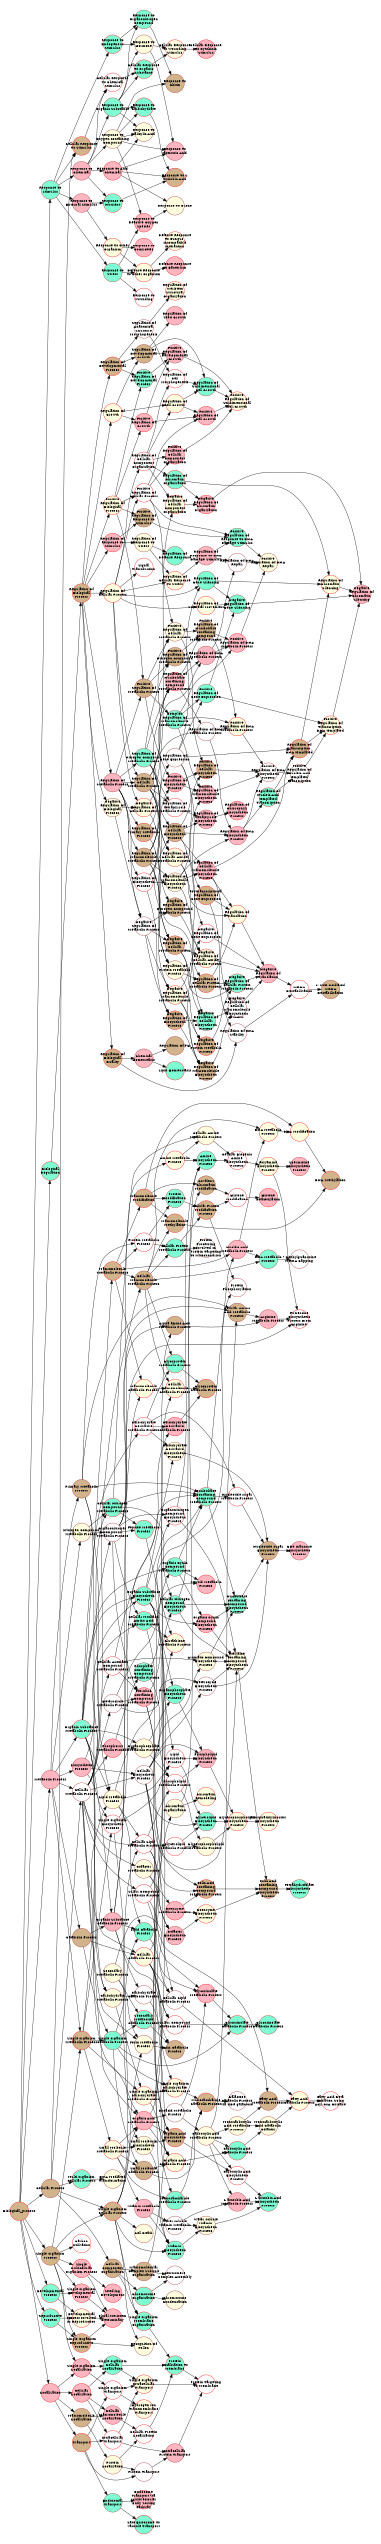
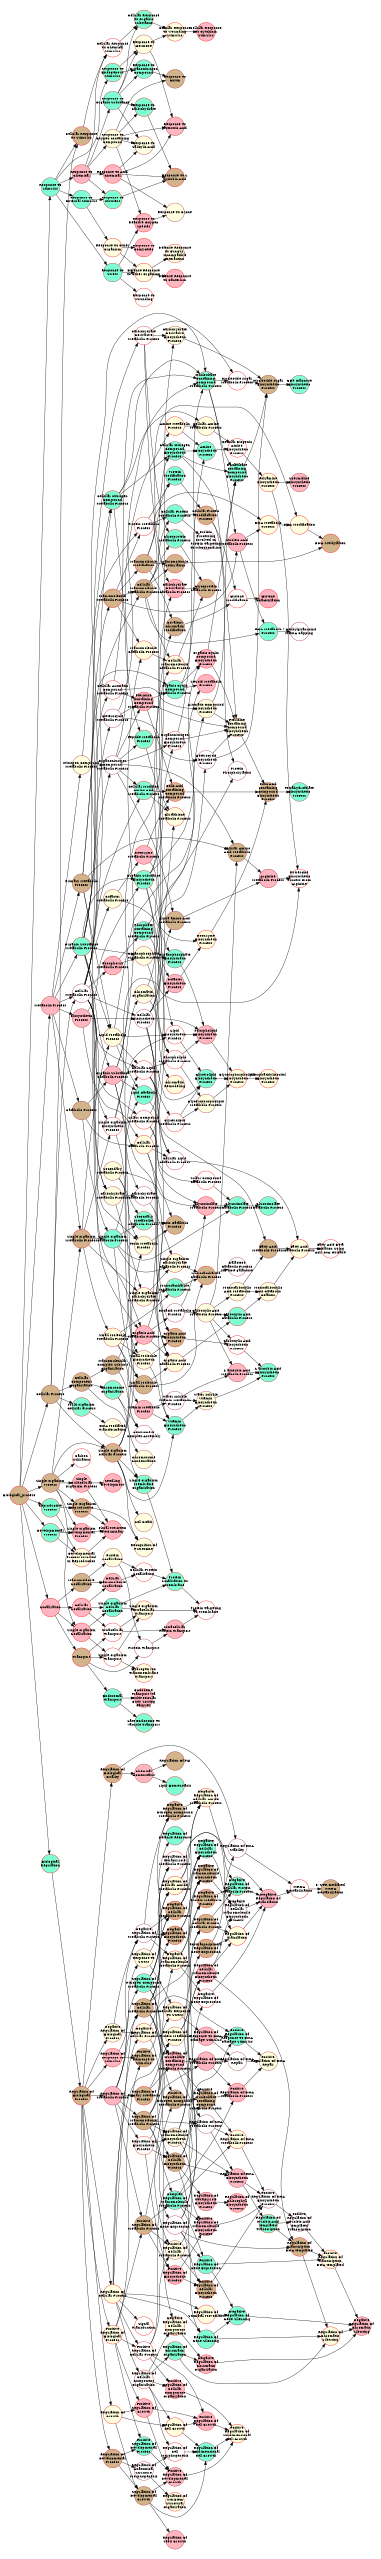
node "Response To External Stimulus": fillcolor lightpink -> aquamarine
edge "Regulation Of Tetrapyrrole Metabolic Process" -> "Regulation Of Tetrapyrrole Biosynthetic Process": removed
node "GDP mannose Biosynthetic Process": fillcolor lightpink -> aquamarine
edge "Cellular Catabolic Process" -> "Sulfur Compound Catabolic Process": removed
edge "Regulation Of Macromolecule Metabolic Process" -> "Complex Regulation Of Macromolecule Metabolic Process": added
node "Recognition Of Pollen": label "Recognition Of Pollen" -> "Recognition Of Putrescine"
